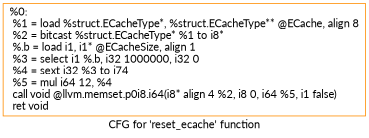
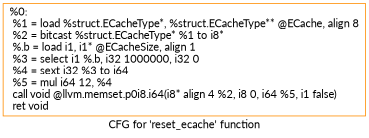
node "%0:": text "%4 = sext i32 %3 to i74" -> "%4 = sext i32 %3 to i64"
